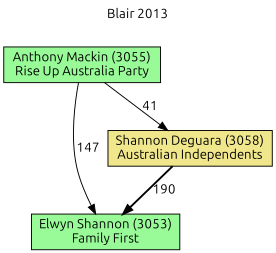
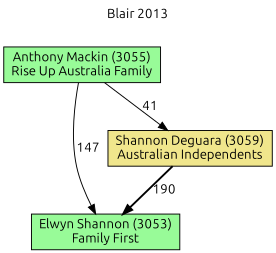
node "Anthony Mackin (3055) Rise Up Australia Party": label "Anthony Mackin (3055) Rise Up Australia Party" -> "Anthony Mackin (3055) Rise Up Australia Family"
node "Shannon Deguara (3058) Australian Independents": label "Shannon Deguara (3058) Australian Independents" -> "Shannon Deguara (3059) Australian Independents"
